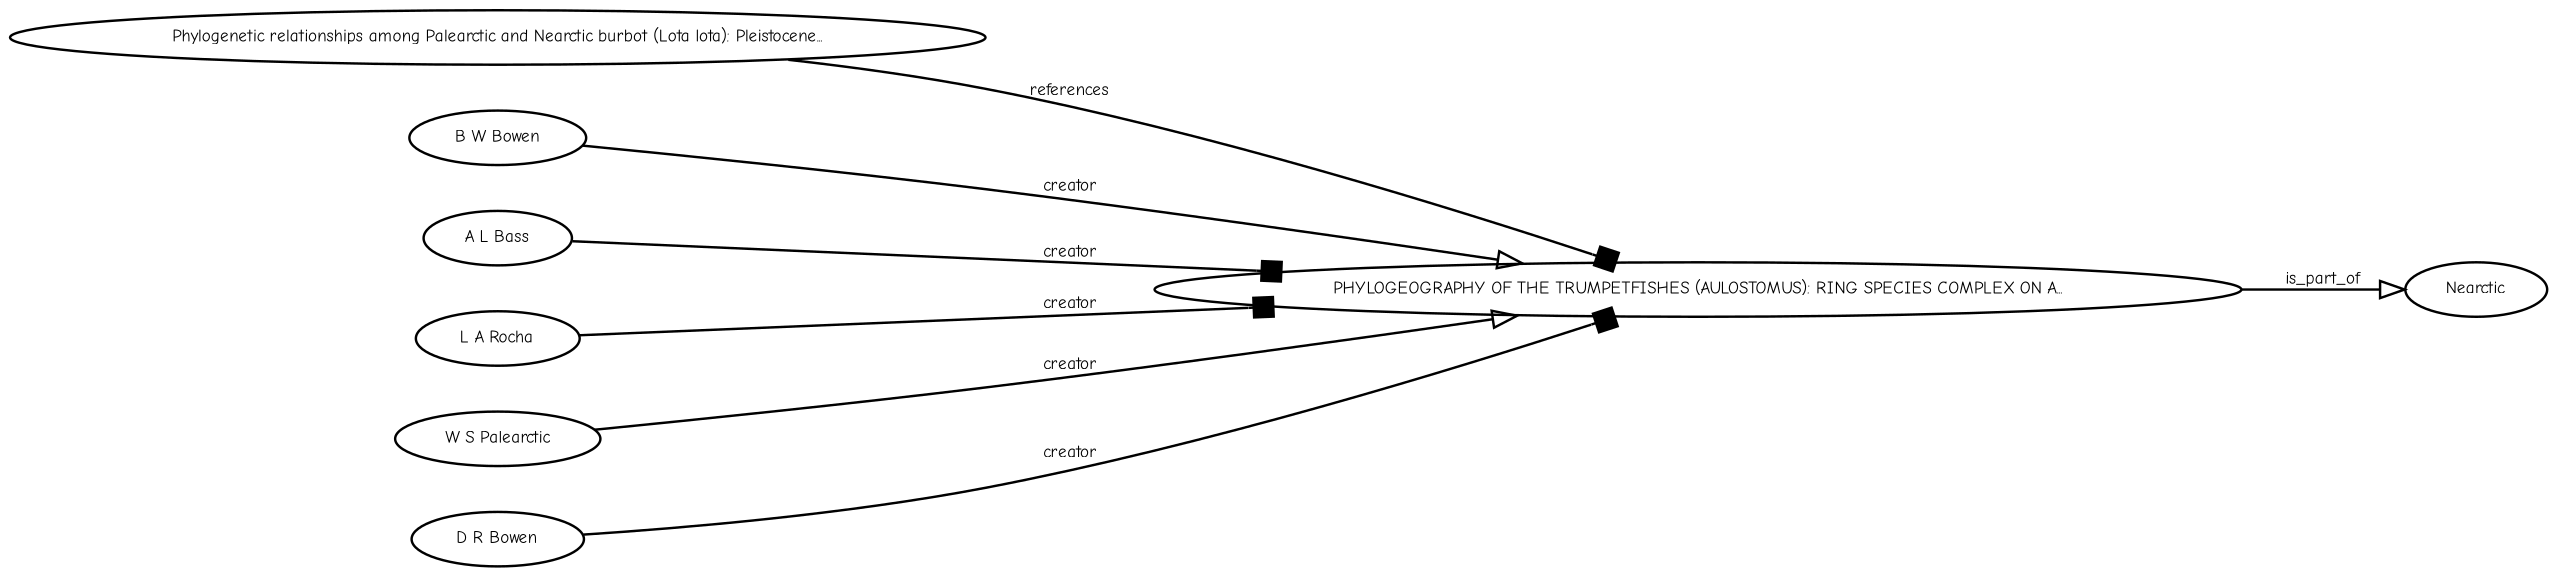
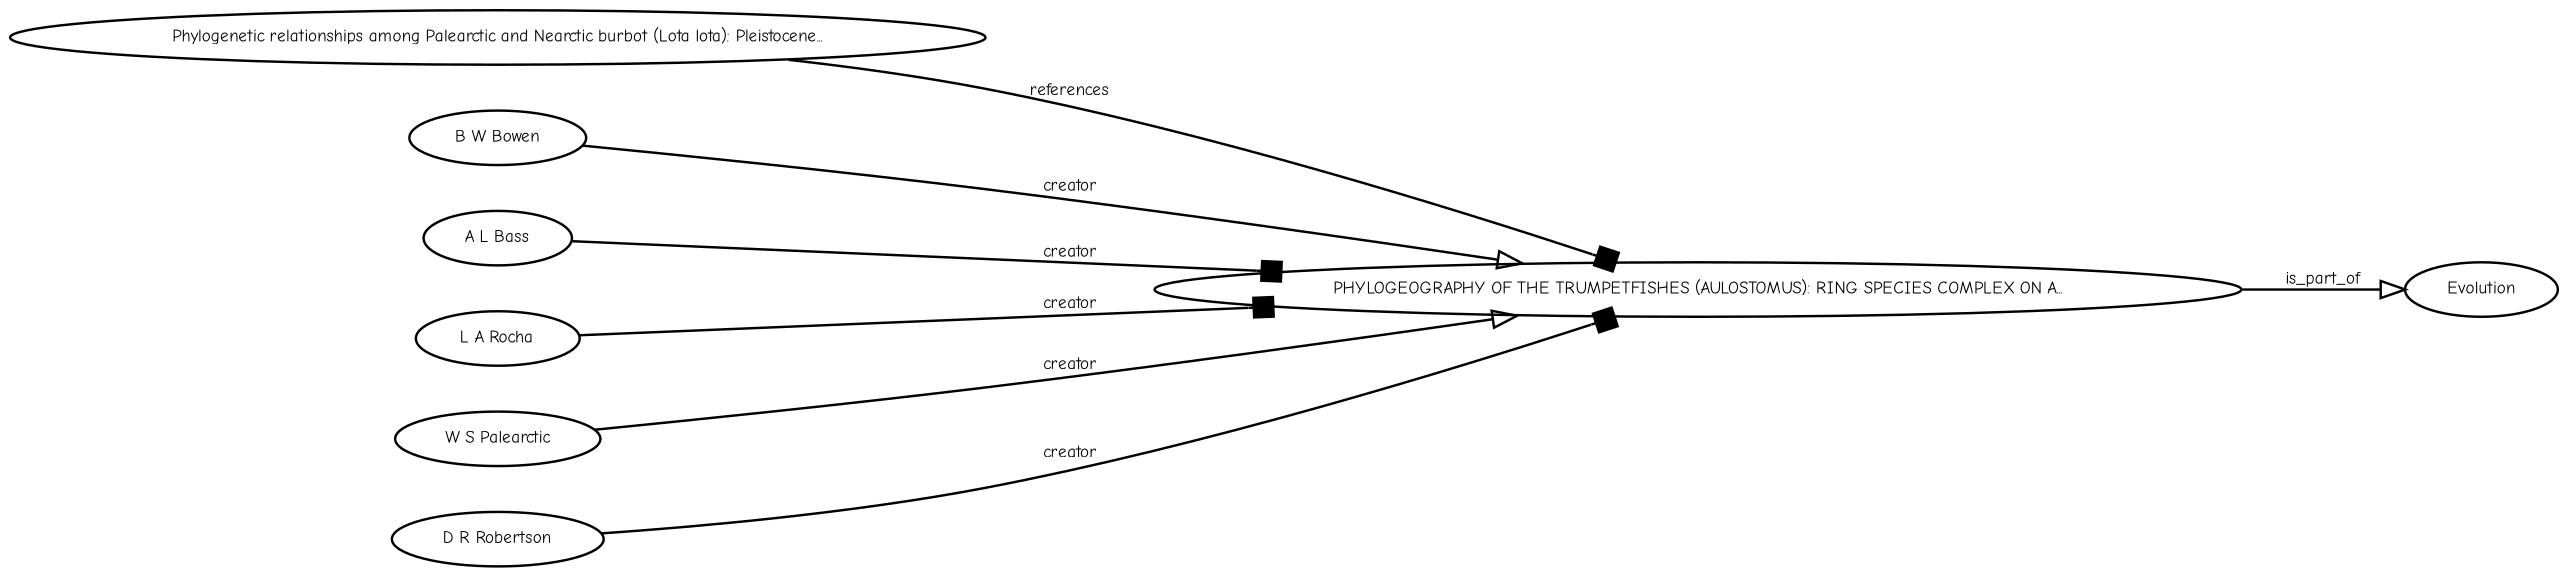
node "Nearctic": label "Nearctic" -> "Evolution"
node "D R Bowen": label "D R Bowen" -> "D R Robertson"
